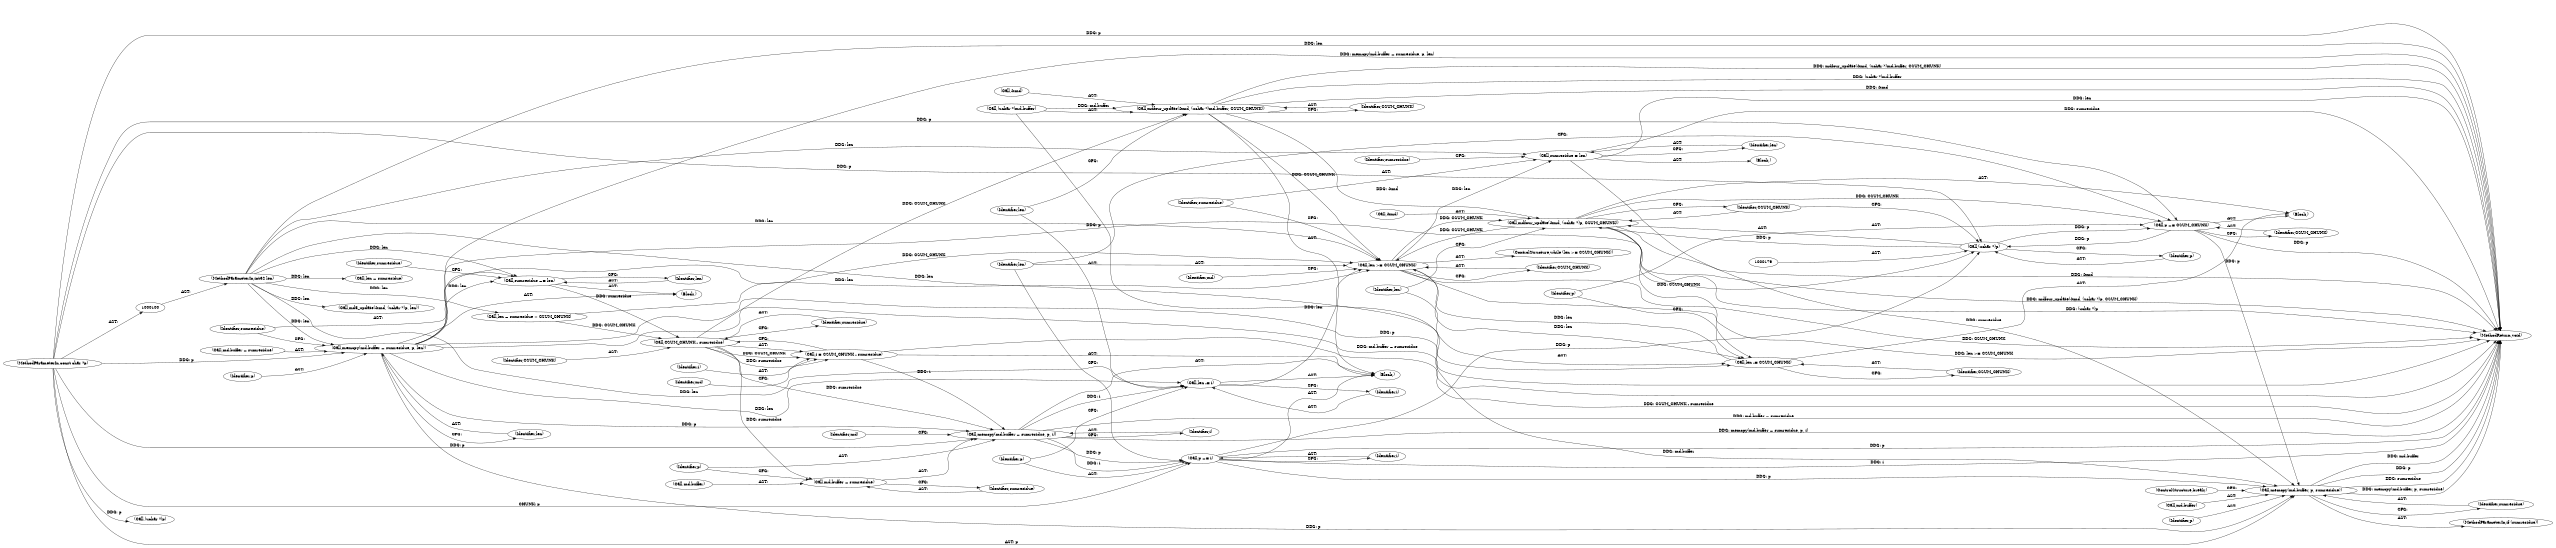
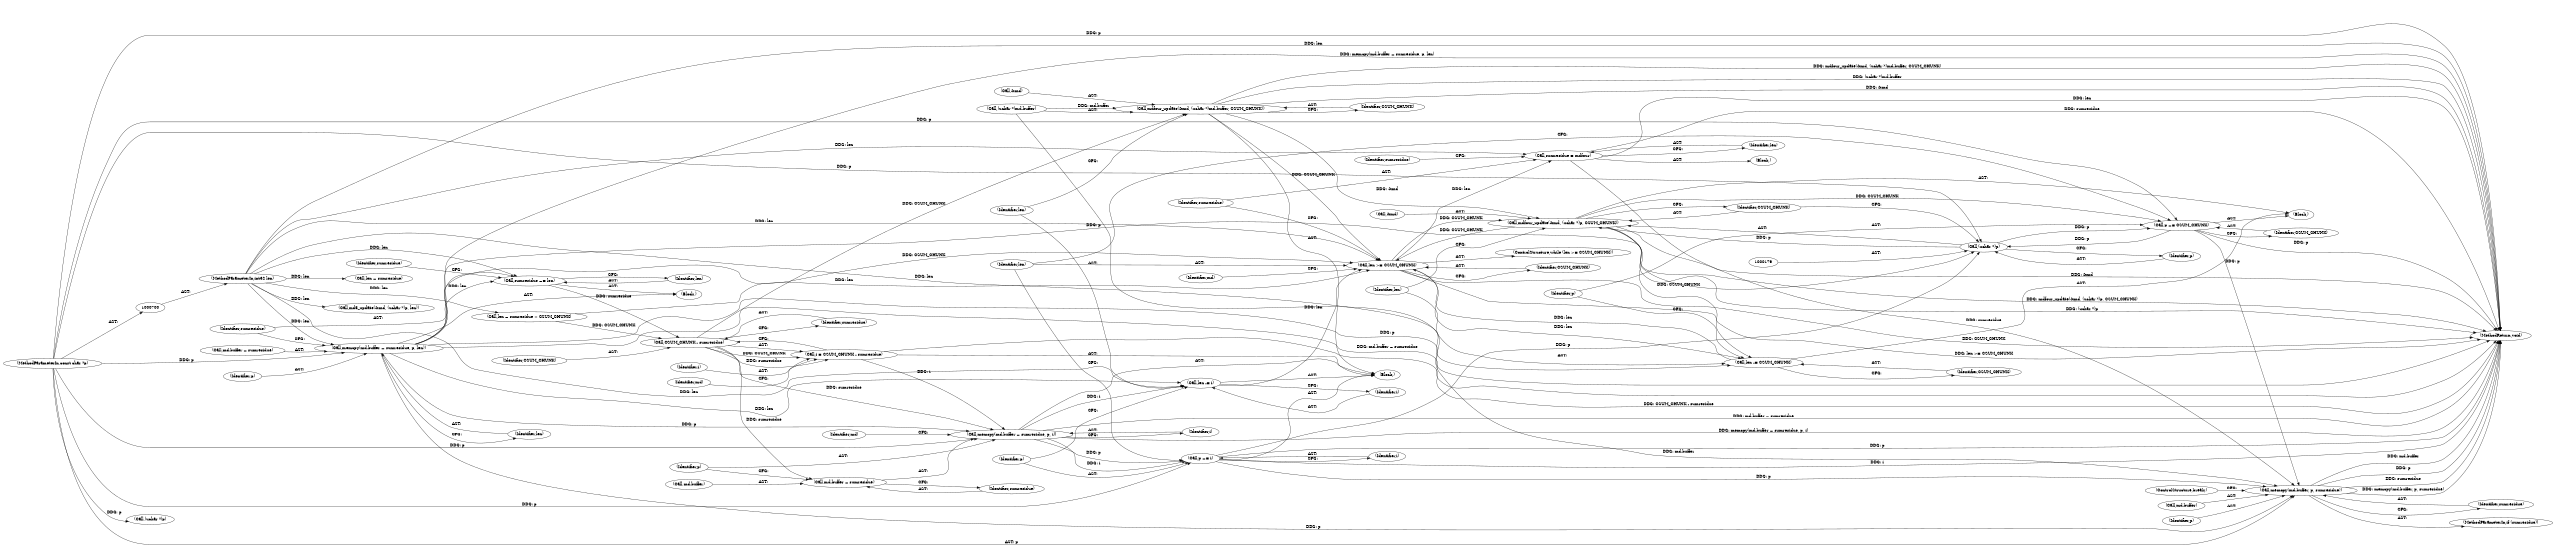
node "(Call,sumresidue = len)": label "(Call,sumresidue = len)" -> "(Call,sumresidue = mdfour)"
node "1000100": label "1000100" -> "1000700"
edge "(MethodParameterIn,const char *p)" -> "(Call,p += i)": label "CHUNK: p" -> "DDG: p"
